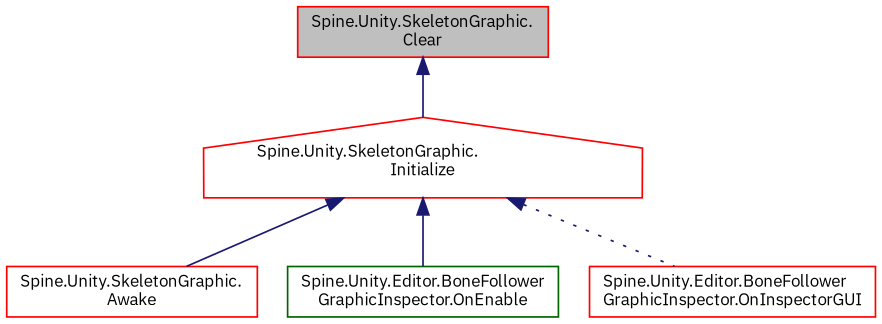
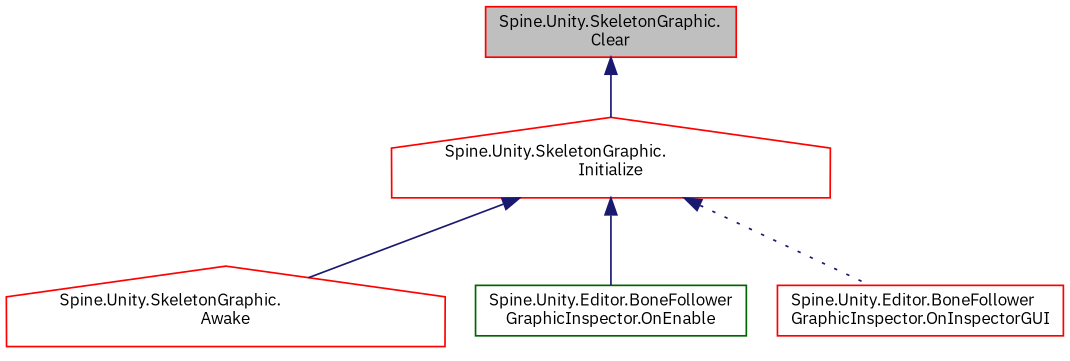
node "Spine.Unity.SkeletonGraphic. Awake": shape box -> house
